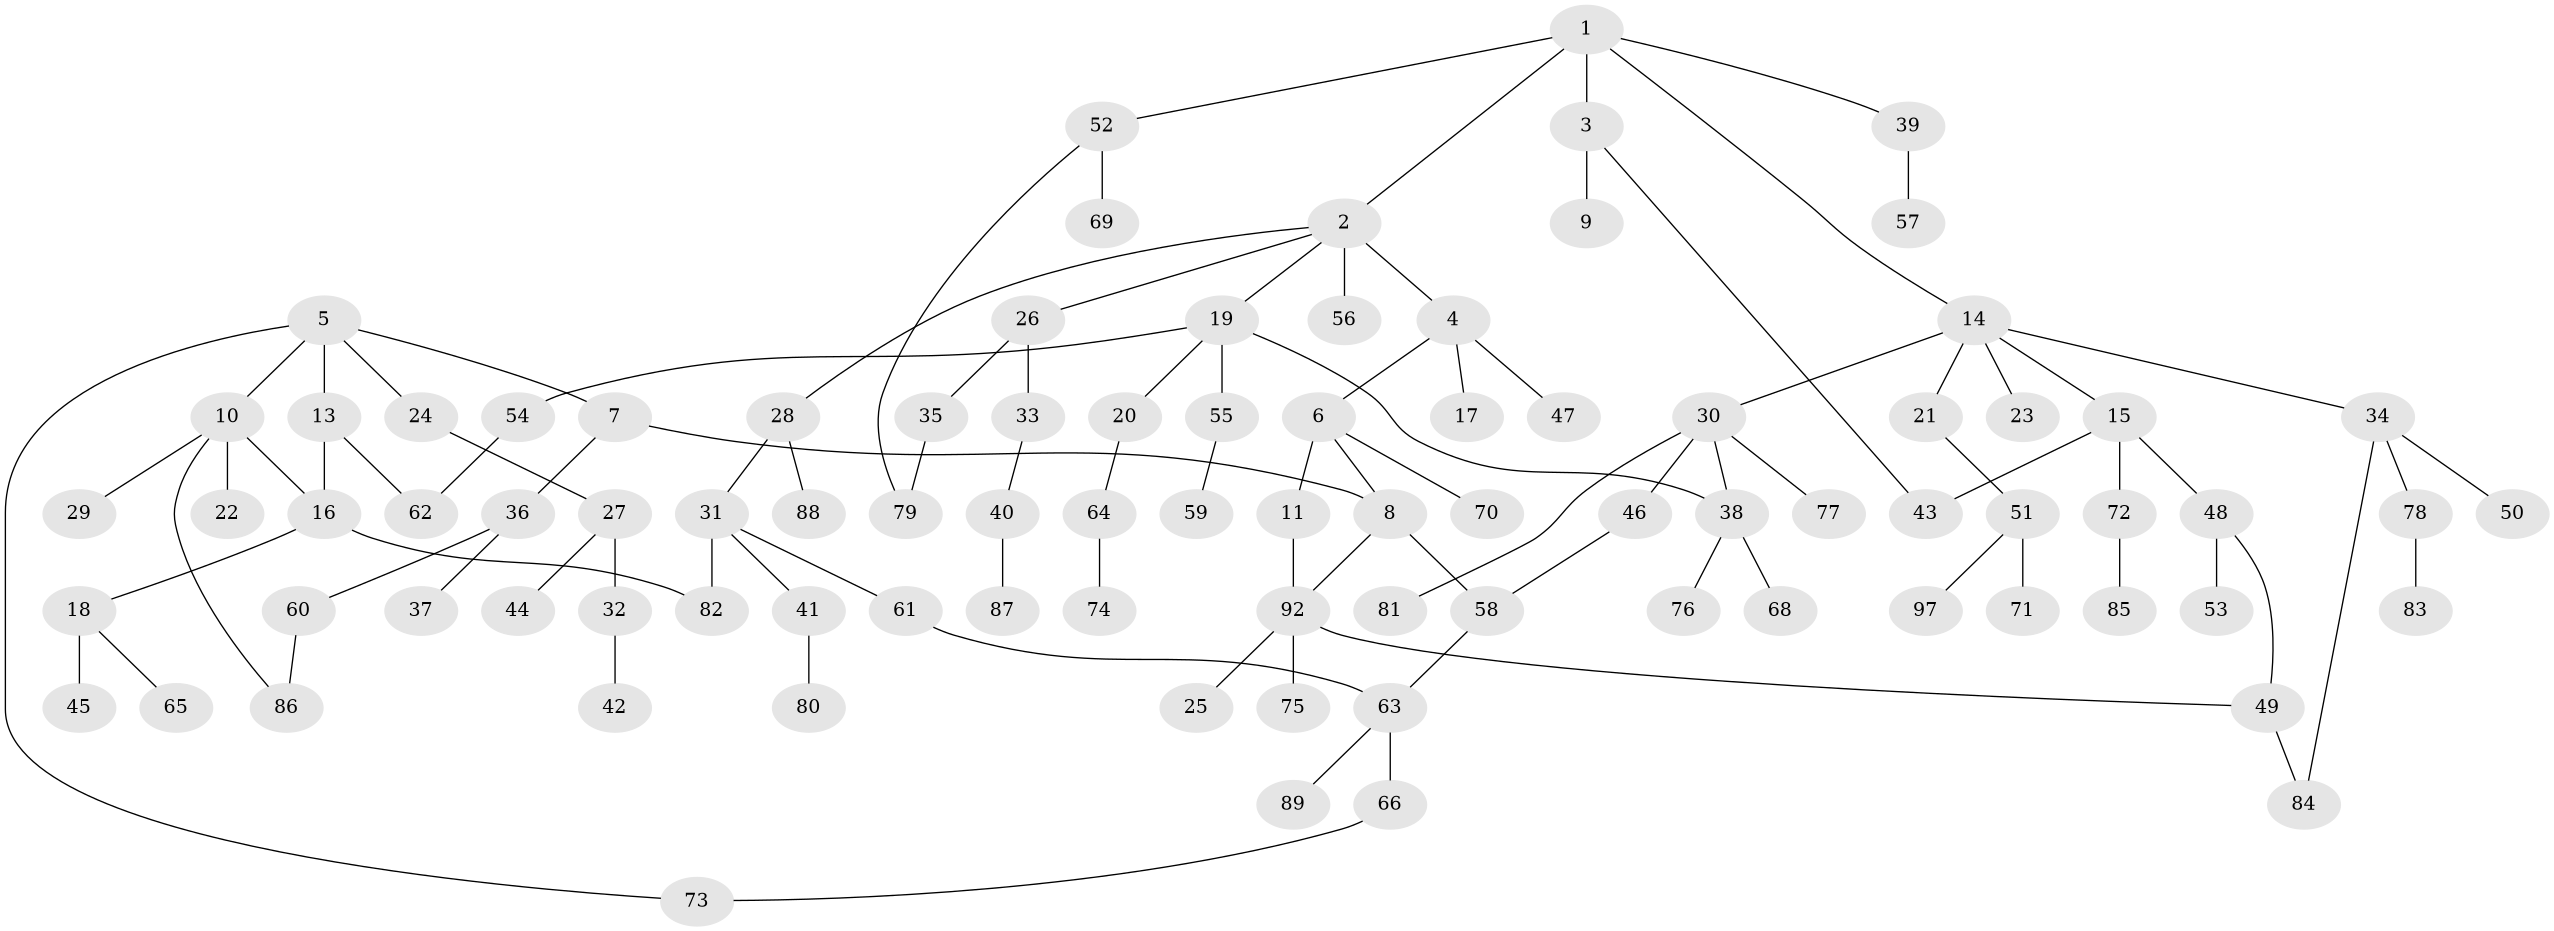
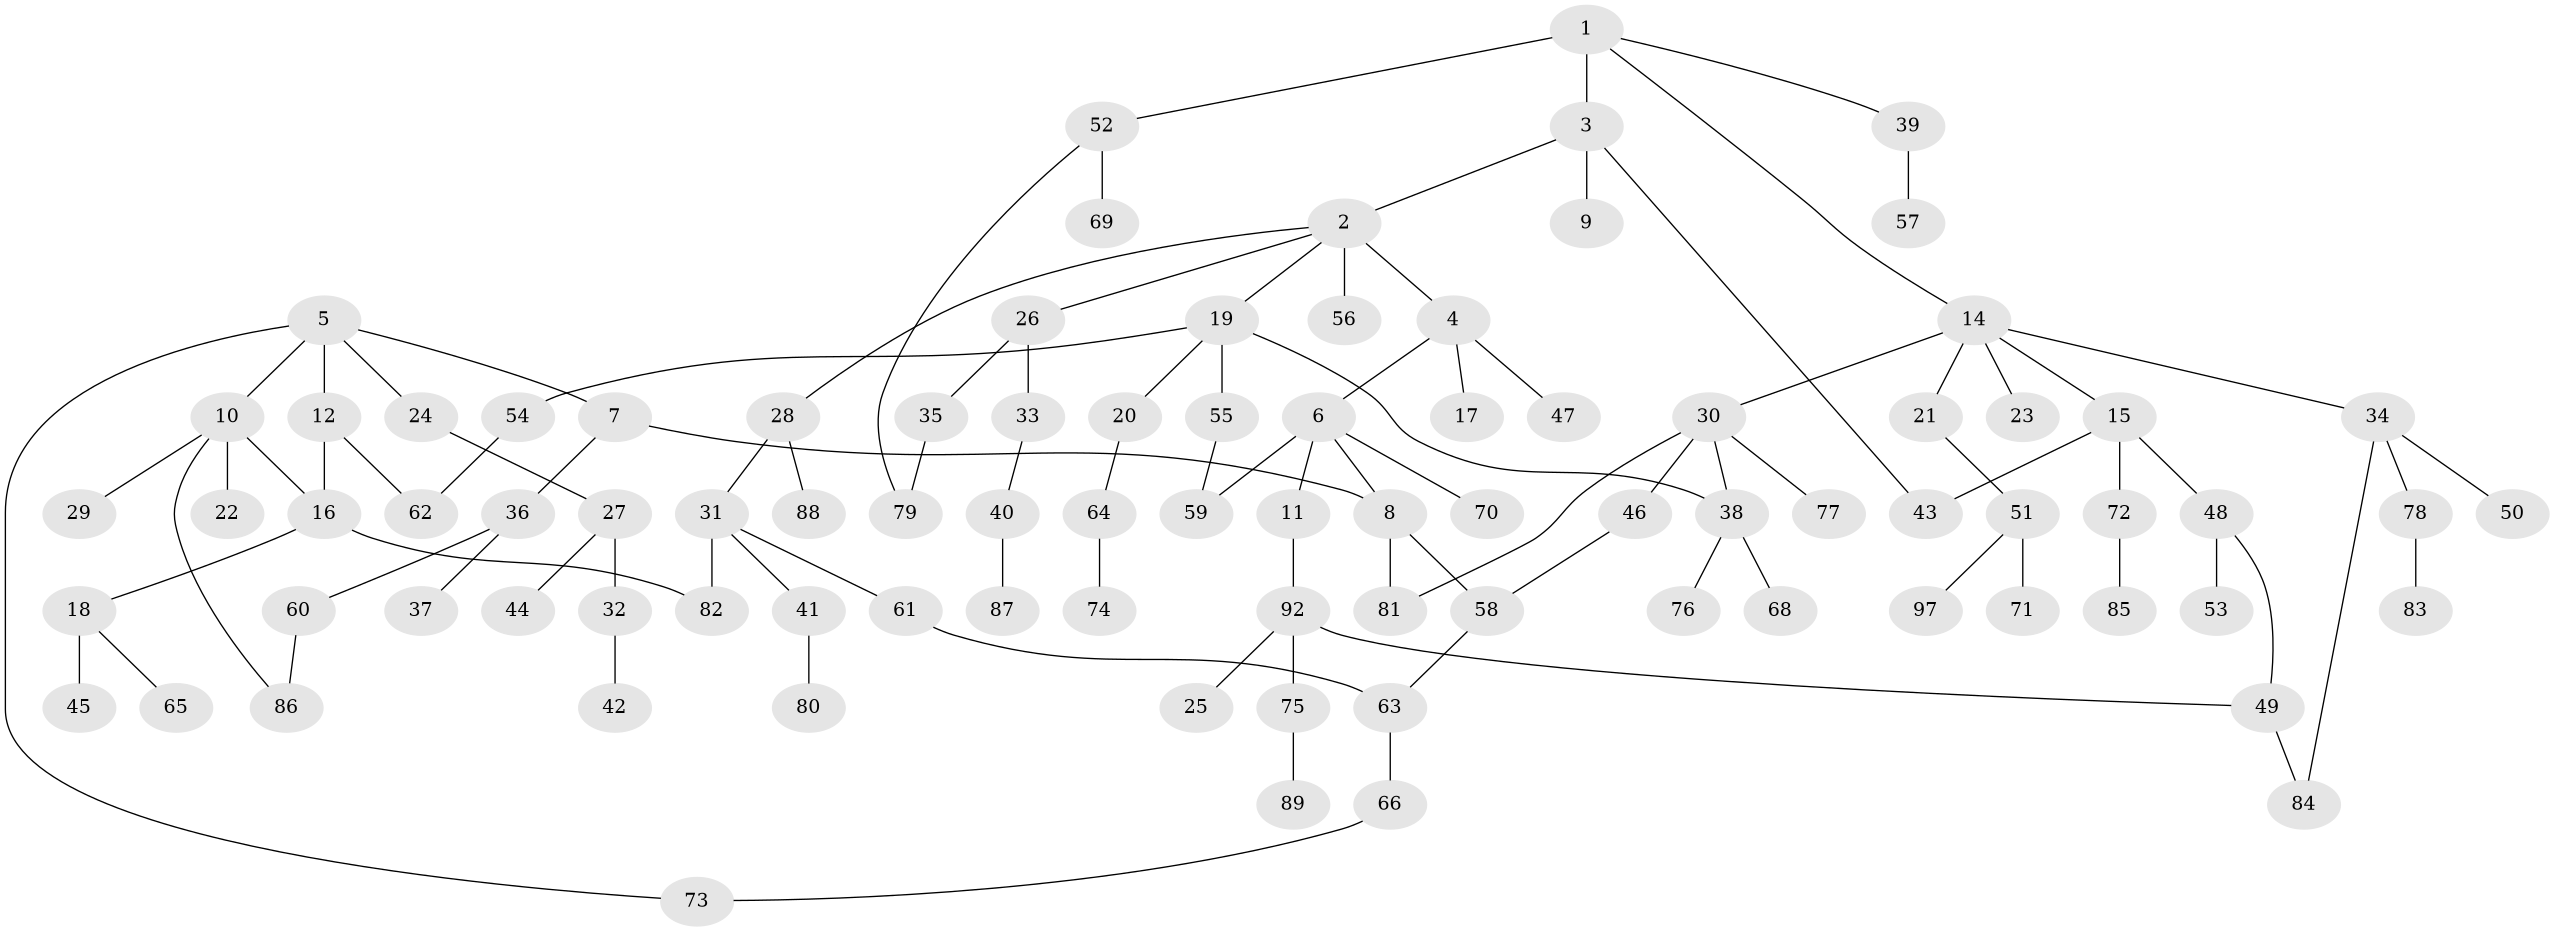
edge "1" -- "2": now "3" -- "2"
node "13": label "13" -> "12"
edge "6" -- "59": added
edge "8" -- "92": now "8" -- "81"
edge "63" -- "89": now "75" -- "89"
